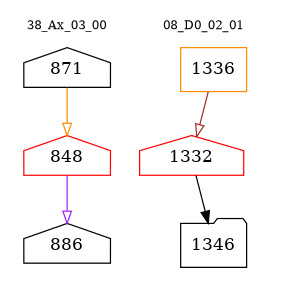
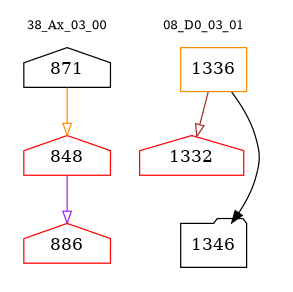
cluster "08_D0_02_01": label "08_D0_02_01" -> "08_D0_03_01"
edge "1332" -> "1346": now "1336" -> "1346"
node "886": color black -> red
